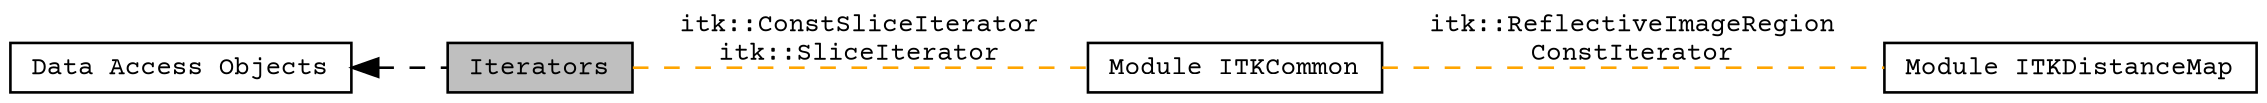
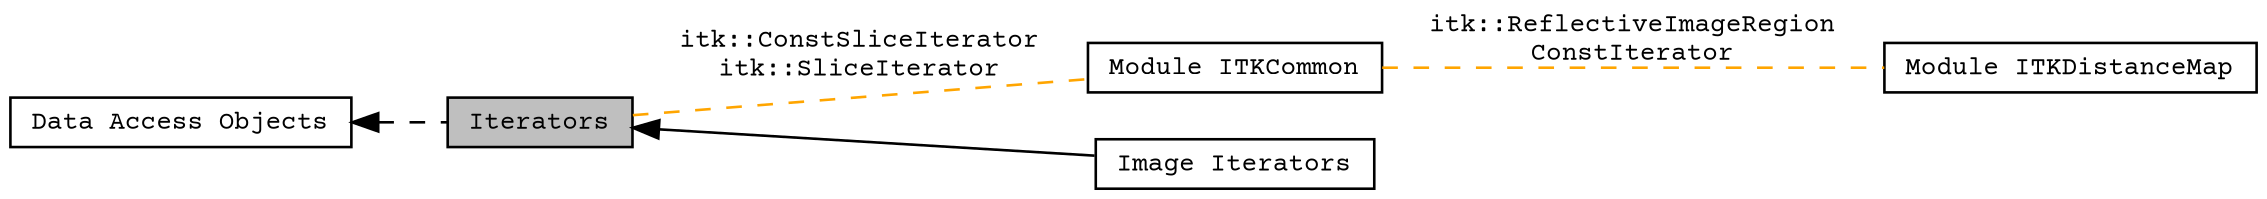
node "Image Iterators": added
